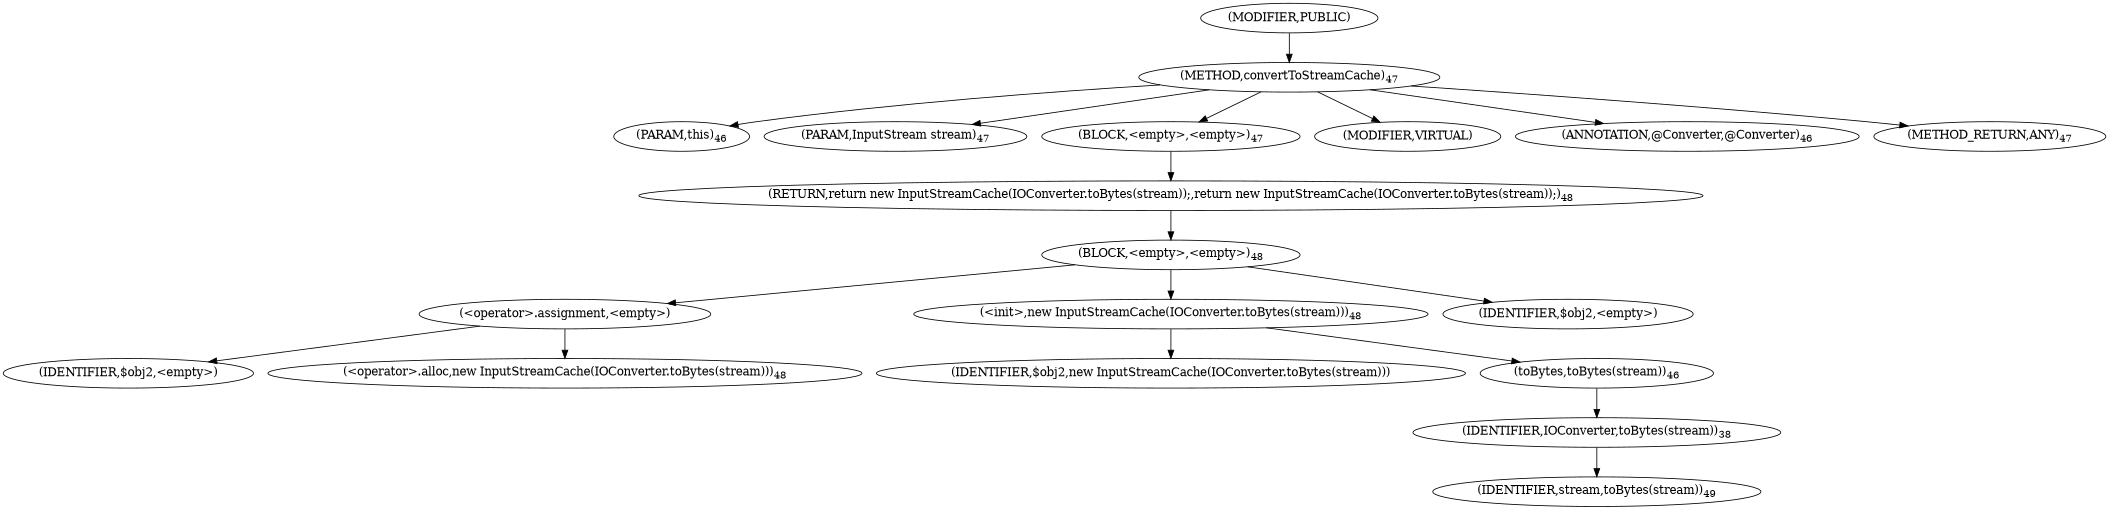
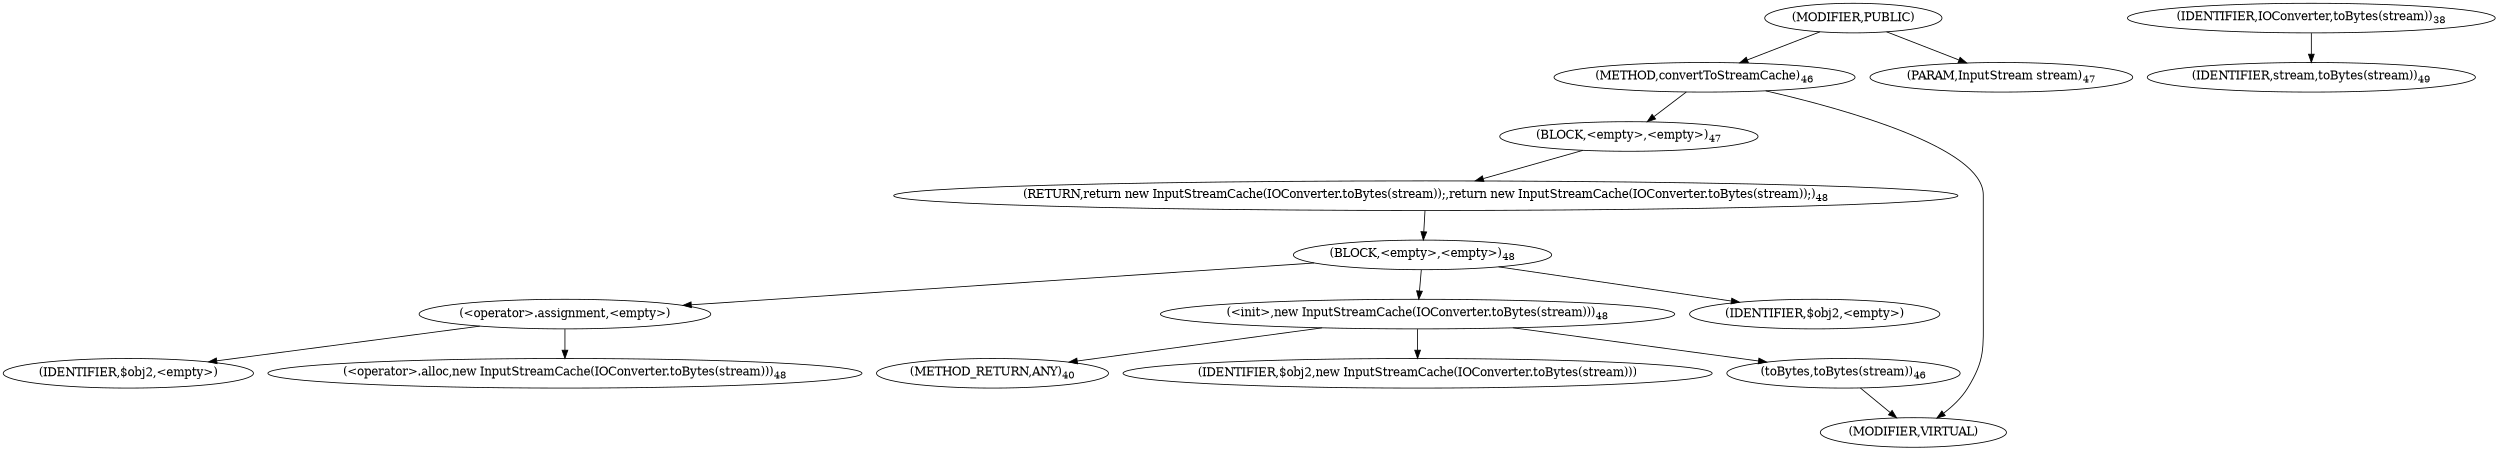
node "(METHOD,convertToStreamCache)": text "47" -> "46"
edge "(METHOD,convertToStreamCache)" -> "(METHOD_RETURN,ANY)": now "(<init>,new InputStreamCache(IOConverter.toBytes(stream)))" -> "(METHOD_RETURN,ANY)"
edge "(METHOD,convertToStreamCache)" -> "(PARAM,InputStream stream)": now "(MODIFIER,PUBLIC)" -> "(PARAM,InputStream stream)"
node "(METHOD_RETURN,ANY)": text "47" -> "40"
node "(PARAM,this)": removed
node "(ANNOTATION,@Converter,@Converter)": removed
edge "(toBytes,toBytes(stream))" -> "(IDENTIFIER,IOConverter,toBytes(stream))": now "(toBytes,toBytes(stream))" -> "(MODIFIER,VIRTUAL)"
